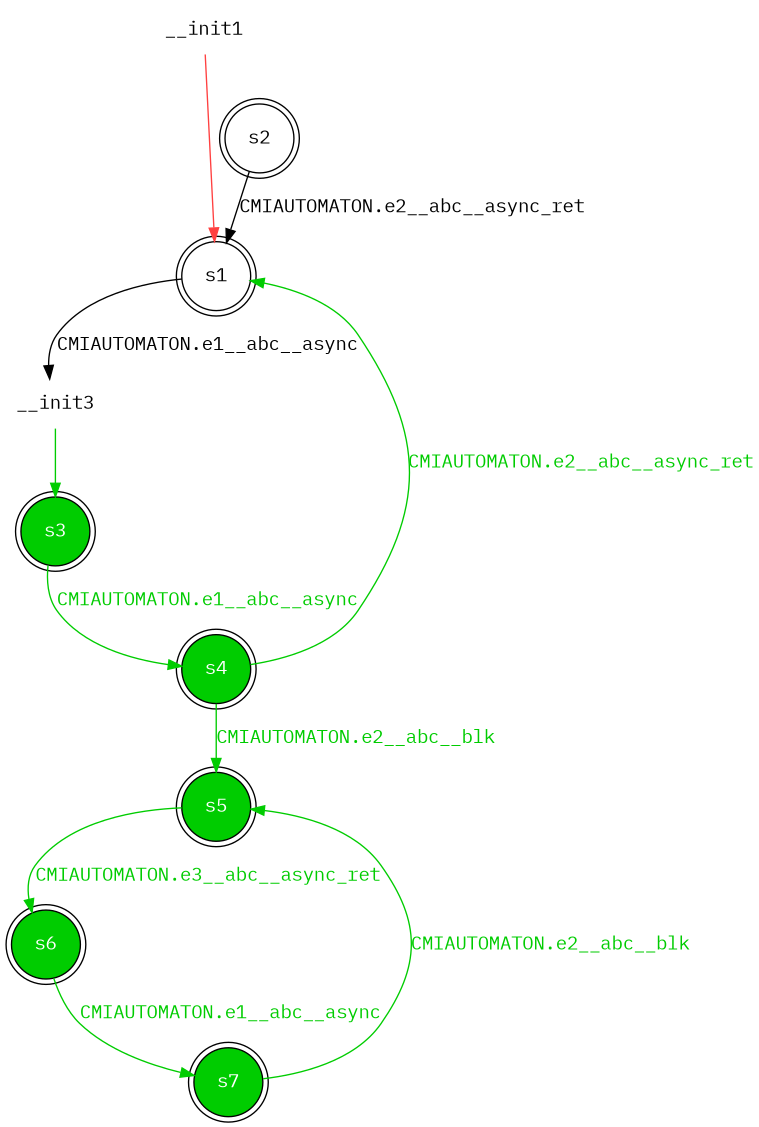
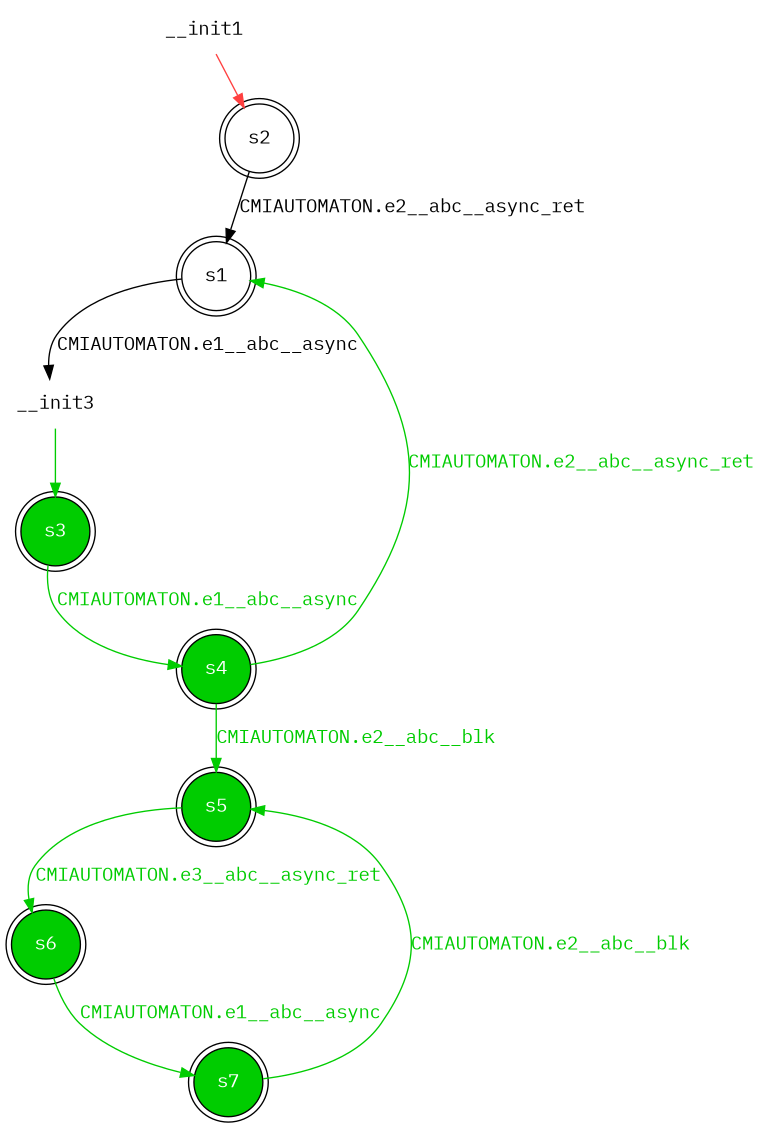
edge "__init1" -> "s1": now "__init1" -> "s2"
